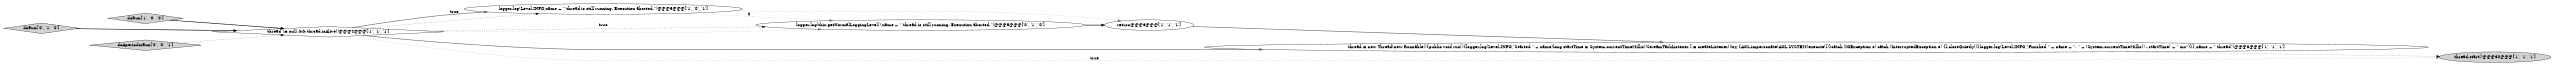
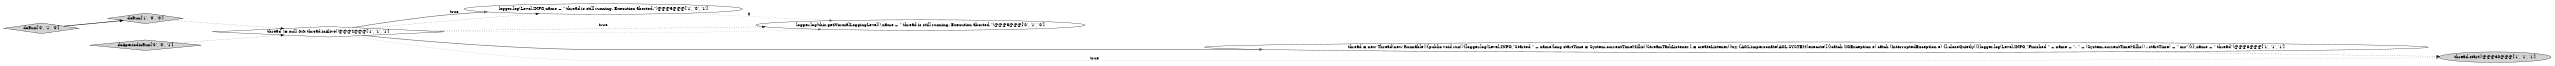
edge "doRun['1', '0', '0']" -> "thread != null && thread.isAlive()@@@4@@@['1', '1', '1']": style bold -> dotted
node "return@@@6@@@['1', '1', '1']": removed
edge "doRun['0', '1', '0']" -> "thread != null && thread.isAlive()@@@4@@@['1', '1', '1']": now "doRun['0', '1', '0']" -> "doRun['1', '0', '0']"
